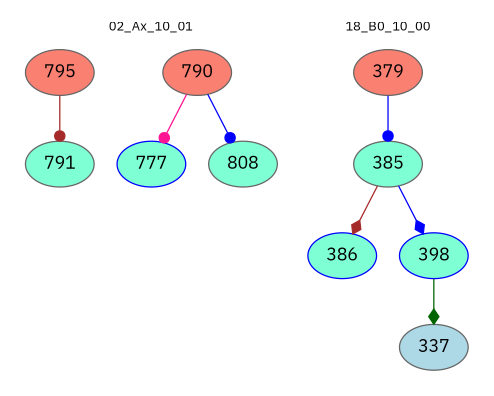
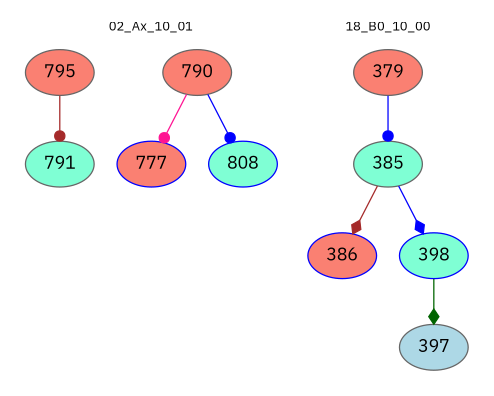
node "777": fillcolor aquamarine -> salmon
node "808": color gray40 -> blue
node "386": fillcolor aquamarine -> salmon
node "337": label "337" -> "397"
